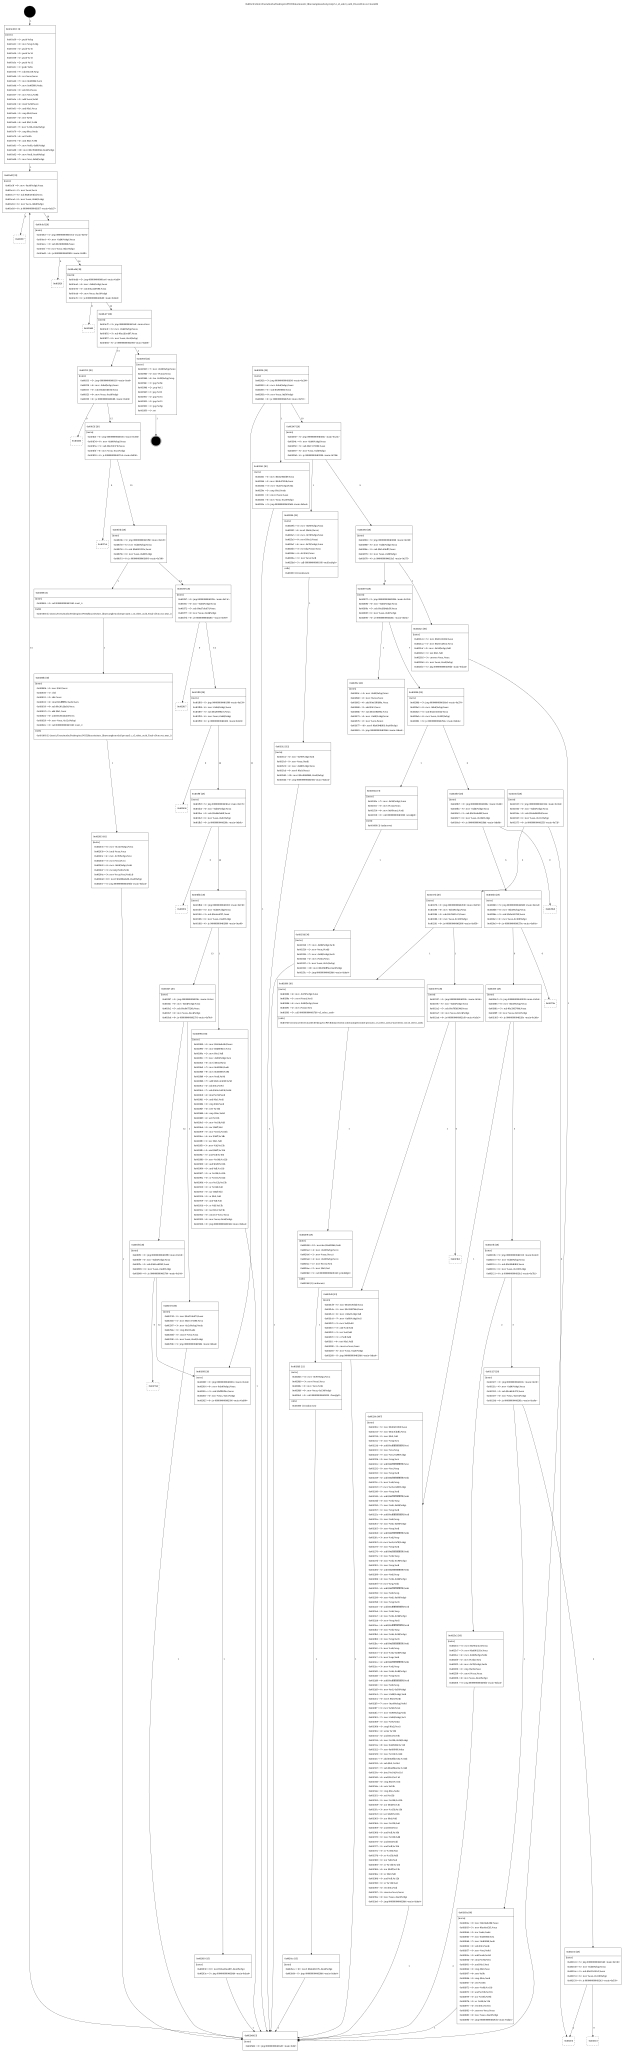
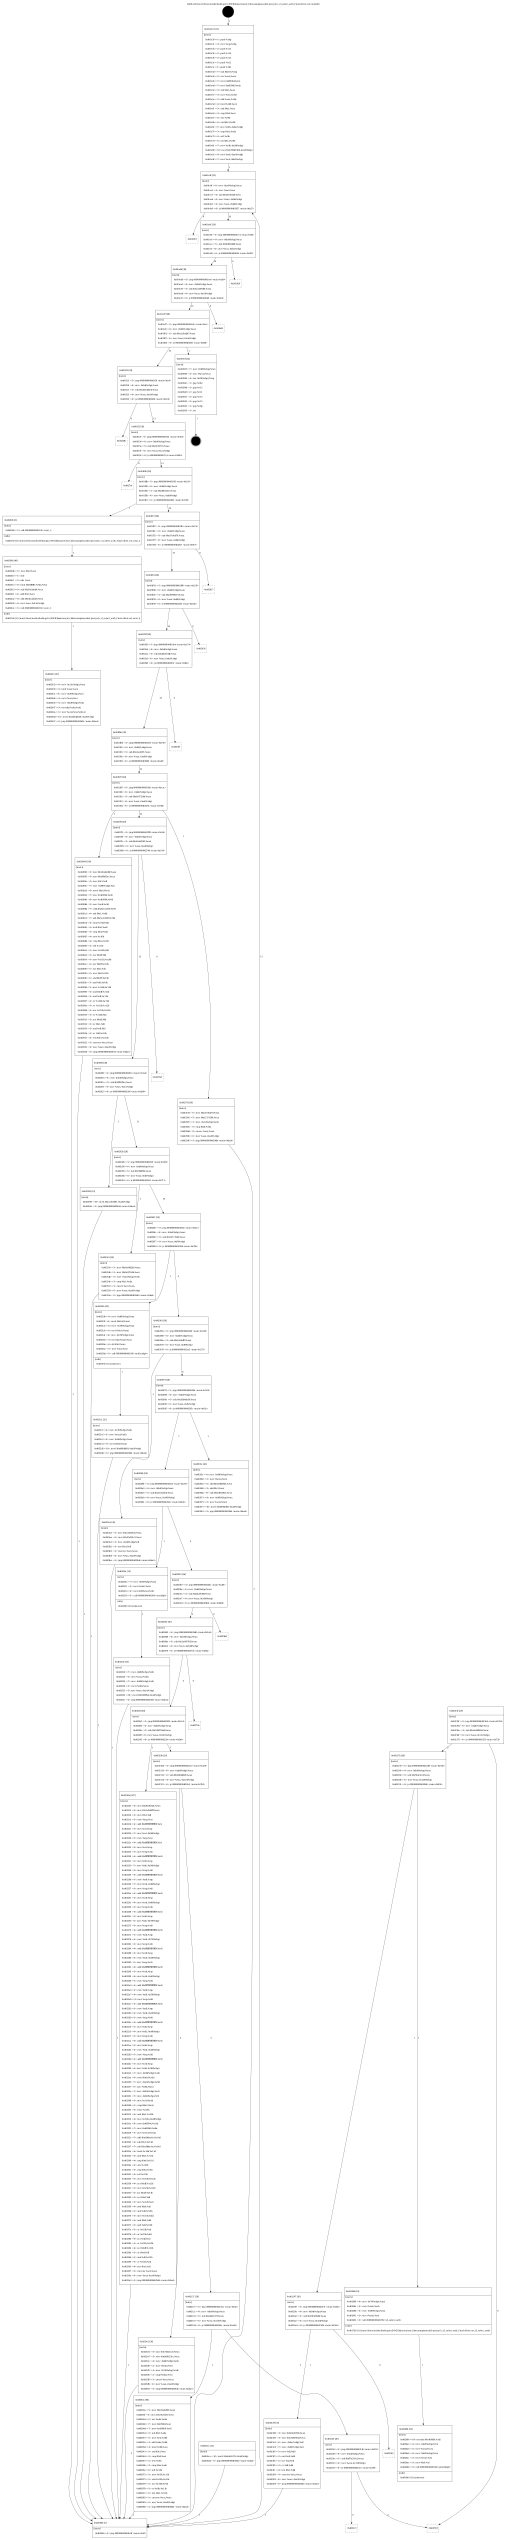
edge "0x40202b [28]" -> "0x40200f [28]": reversed
edge "0x401fbb [28]" -> "0x402890 [160]": now "0x401fd7 [28]" -> "0x402890 [160]"
node "0x4026b5 [21]": removed
